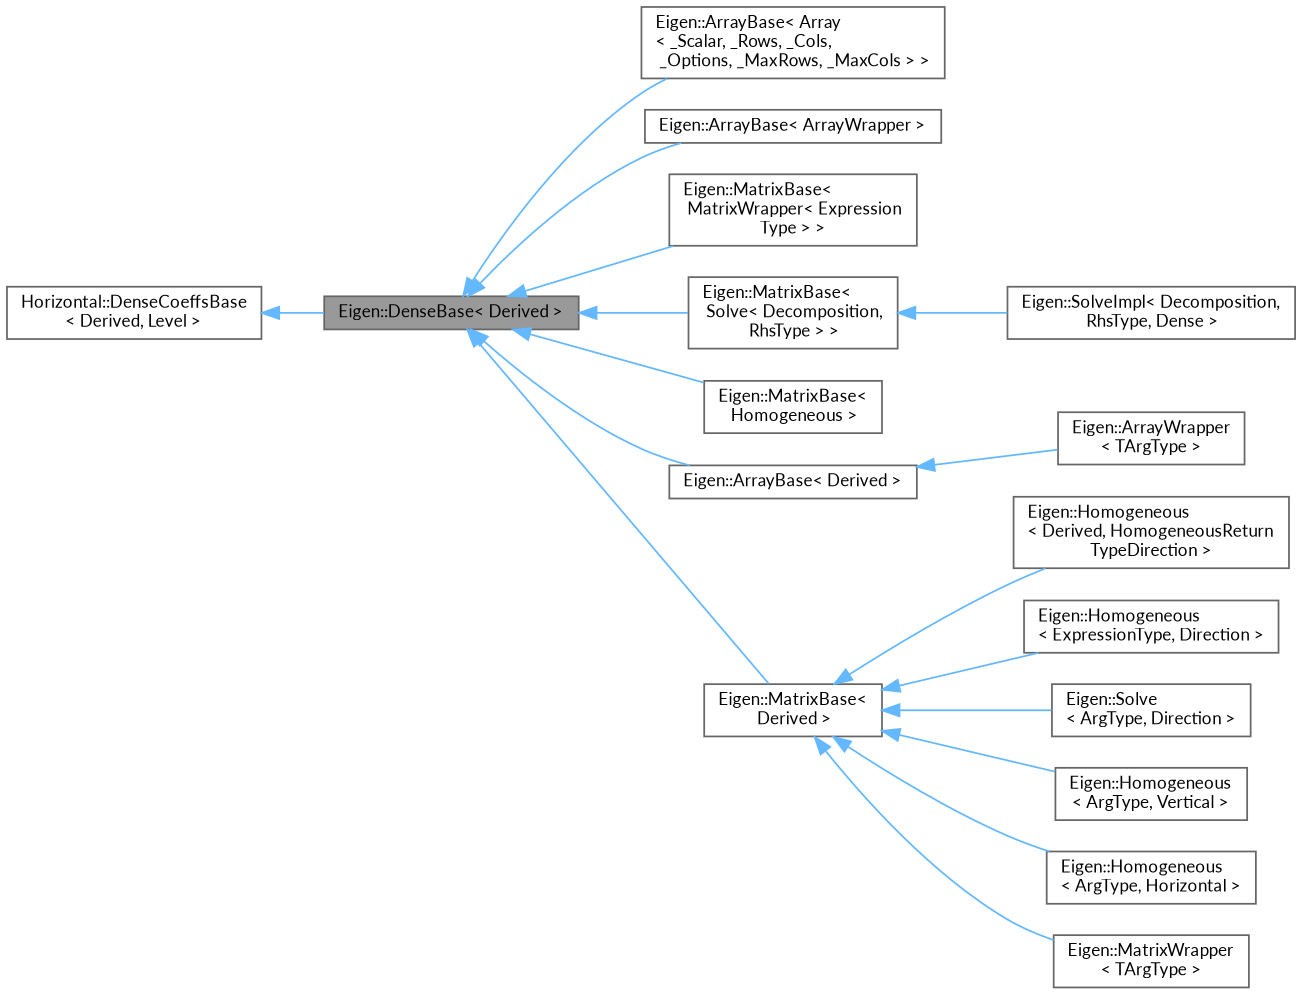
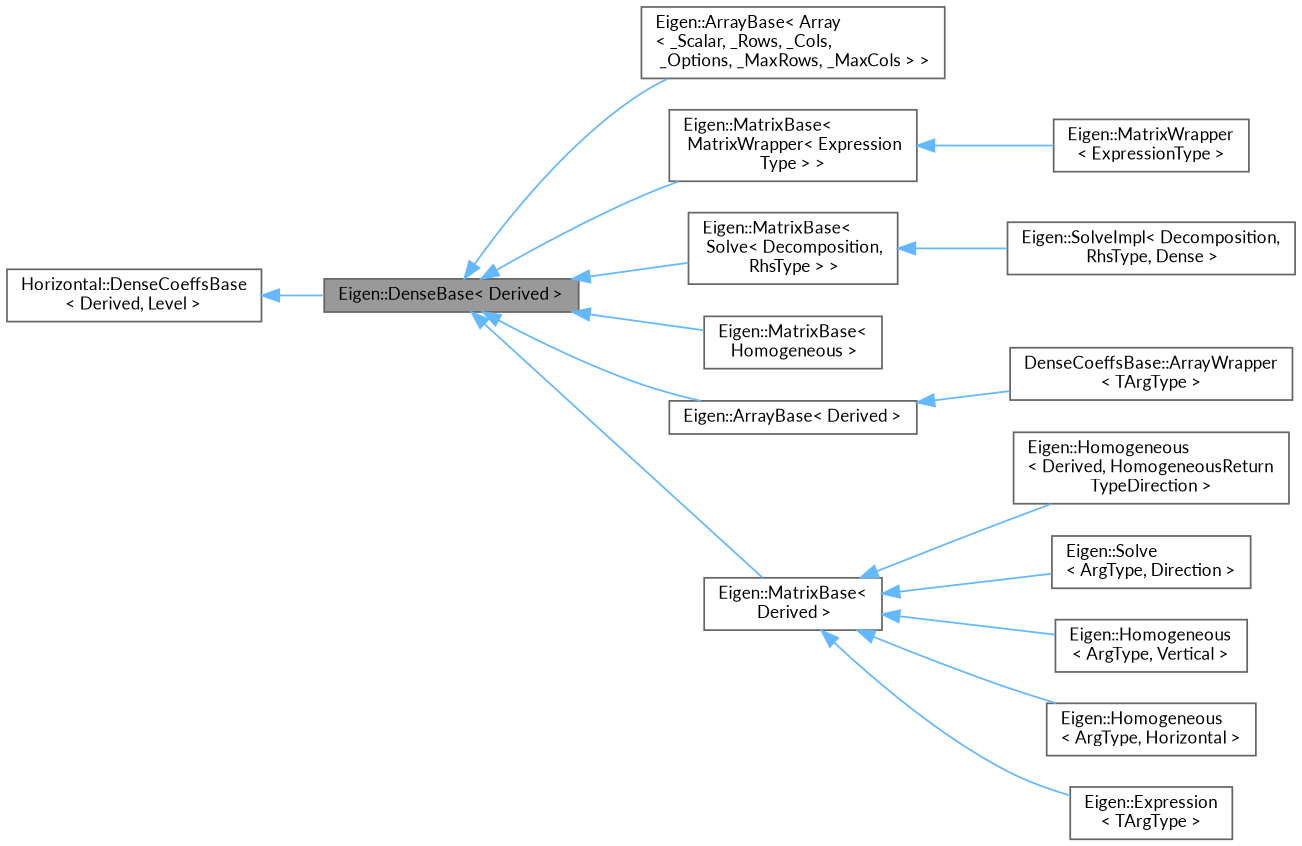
node "Eigen::ArrayBase< ArrayWrapper >": removed
node "Eigen::MatrixWrapper < ExpressionType >": added
node "Eigen::ArrayWrapper < TArgType >": label "Eigen::ArrayWrapper < TArgType >" -> "DenseCoeffsBase::ArrayWrapper < TArgType >"
node "Eigen::Homogeneous < ExpressionType, Direction >": removed
node "Eigen::MatrixWrapper < TArgType >": label "Eigen::MatrixWrapper < TArgType >" -> "Eigen::Expression < TArgType >"
